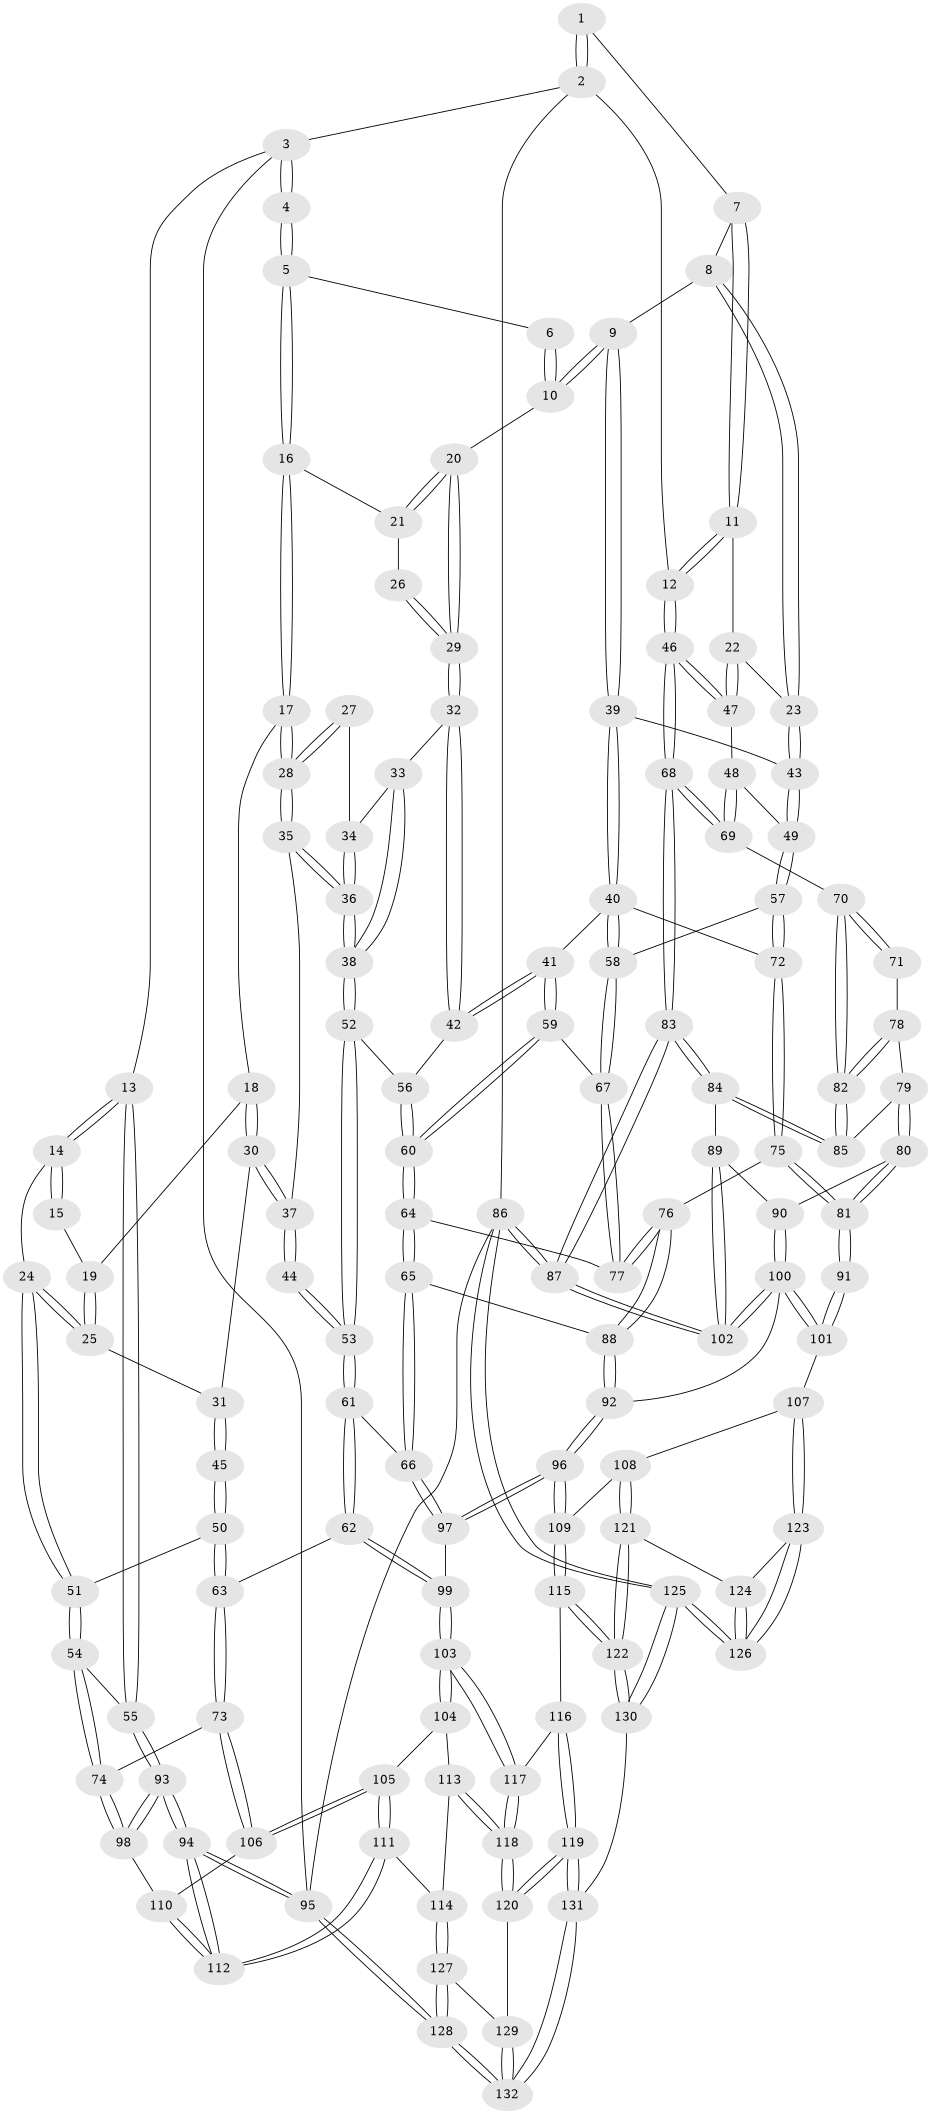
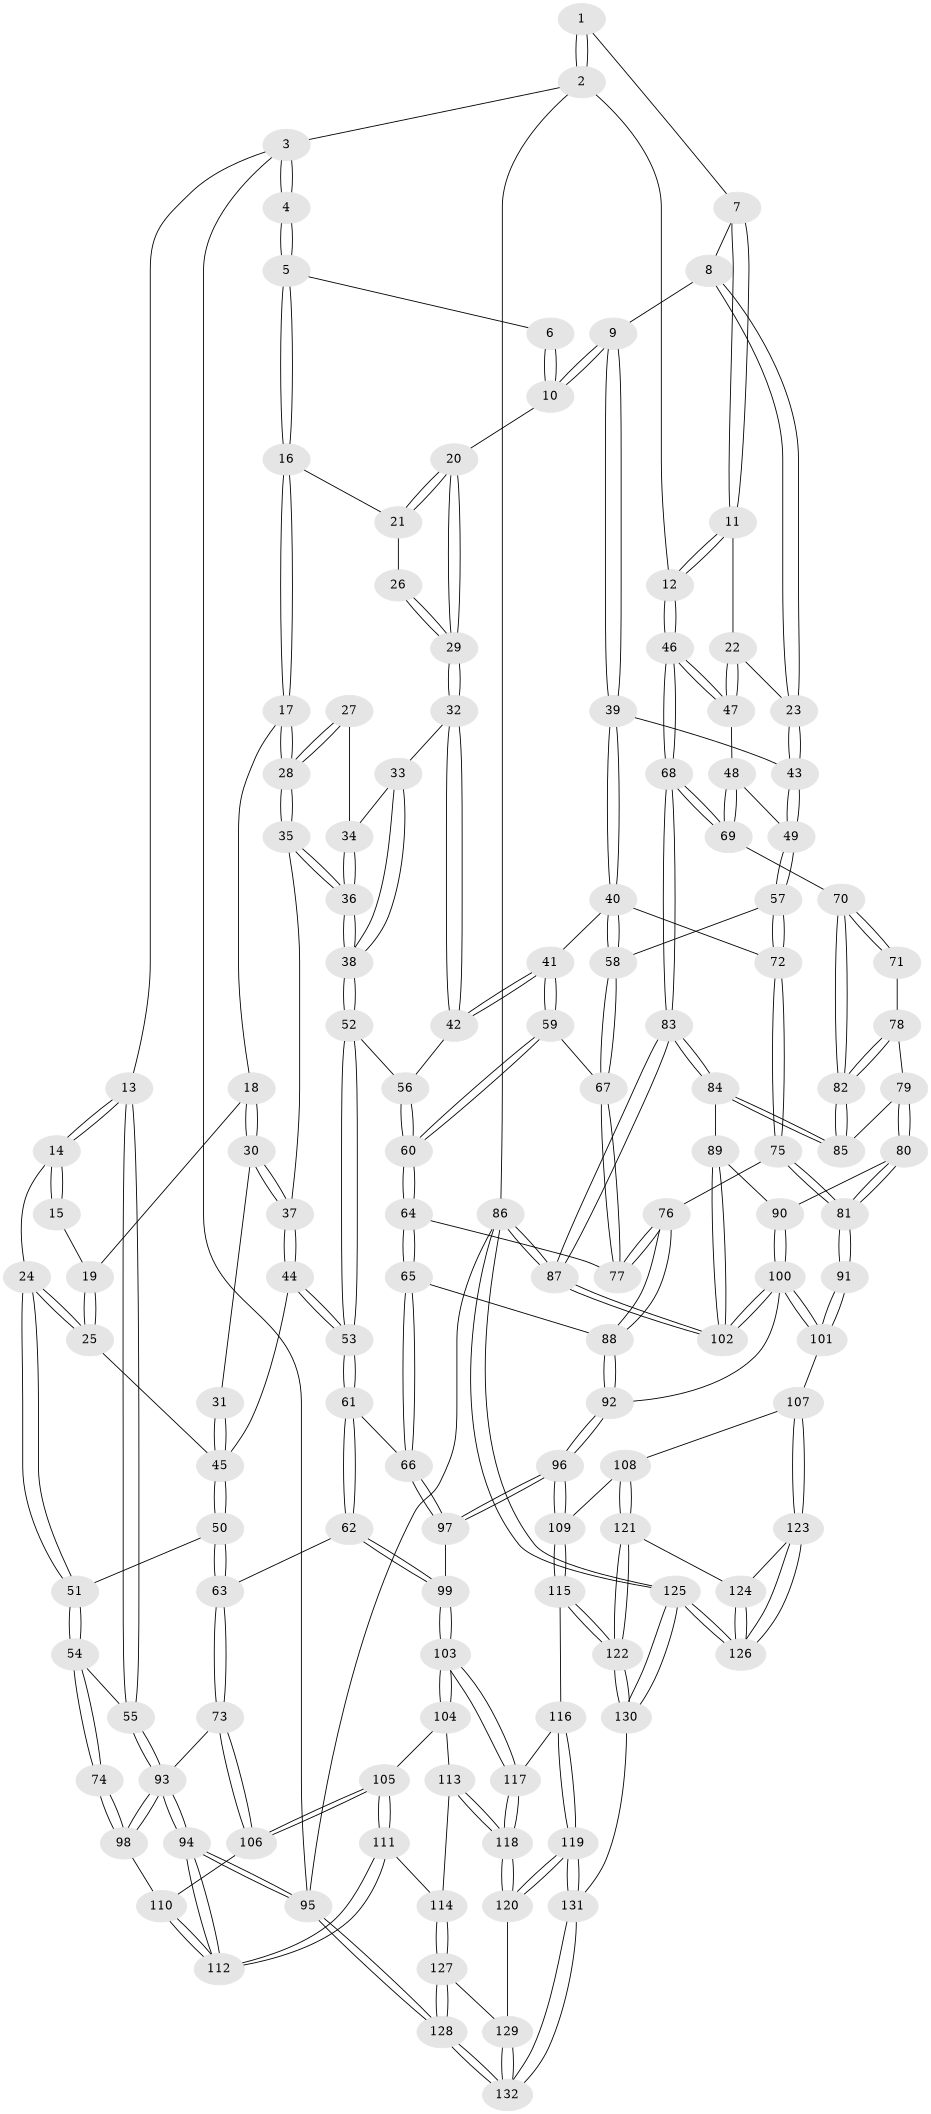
edge "25" -- "31": now "25" -- "45"
edge "44" -- "45": added
edge "73" -- "74": now "73" -- "93"
